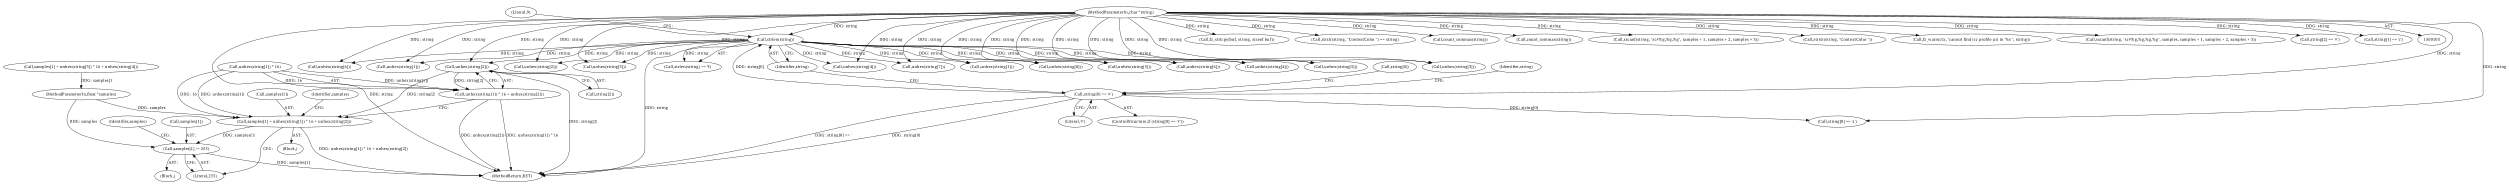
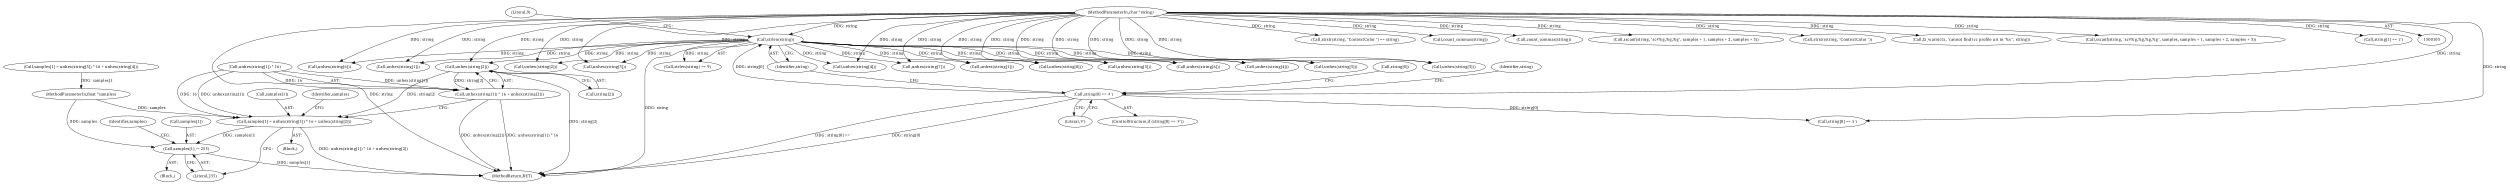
node "(Call,fz_strlcpy(buf, string, sizeof buf))": removed
node "(Call,string[2] == '#')": removed
edge "(Literal,'#')" -> "(Call,string[0] == '#')": label "AST: " -> "CFG: "
